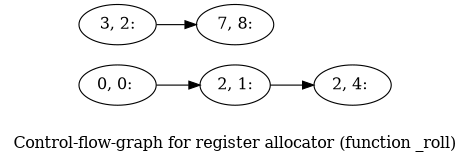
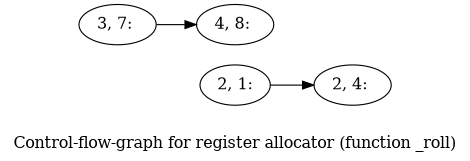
node "3, 2:": label "3, 2:" -> "3, 7:"
node "7, 8:": label "7, 8:" -> "4, 8:"
node "0, 0:": removed
